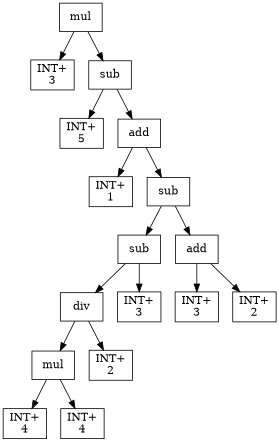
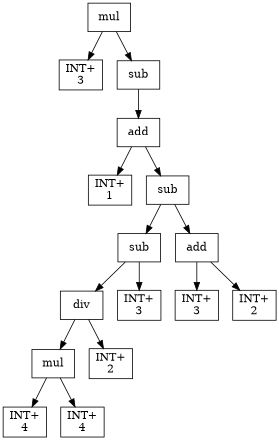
node "INT+ 5": removed
